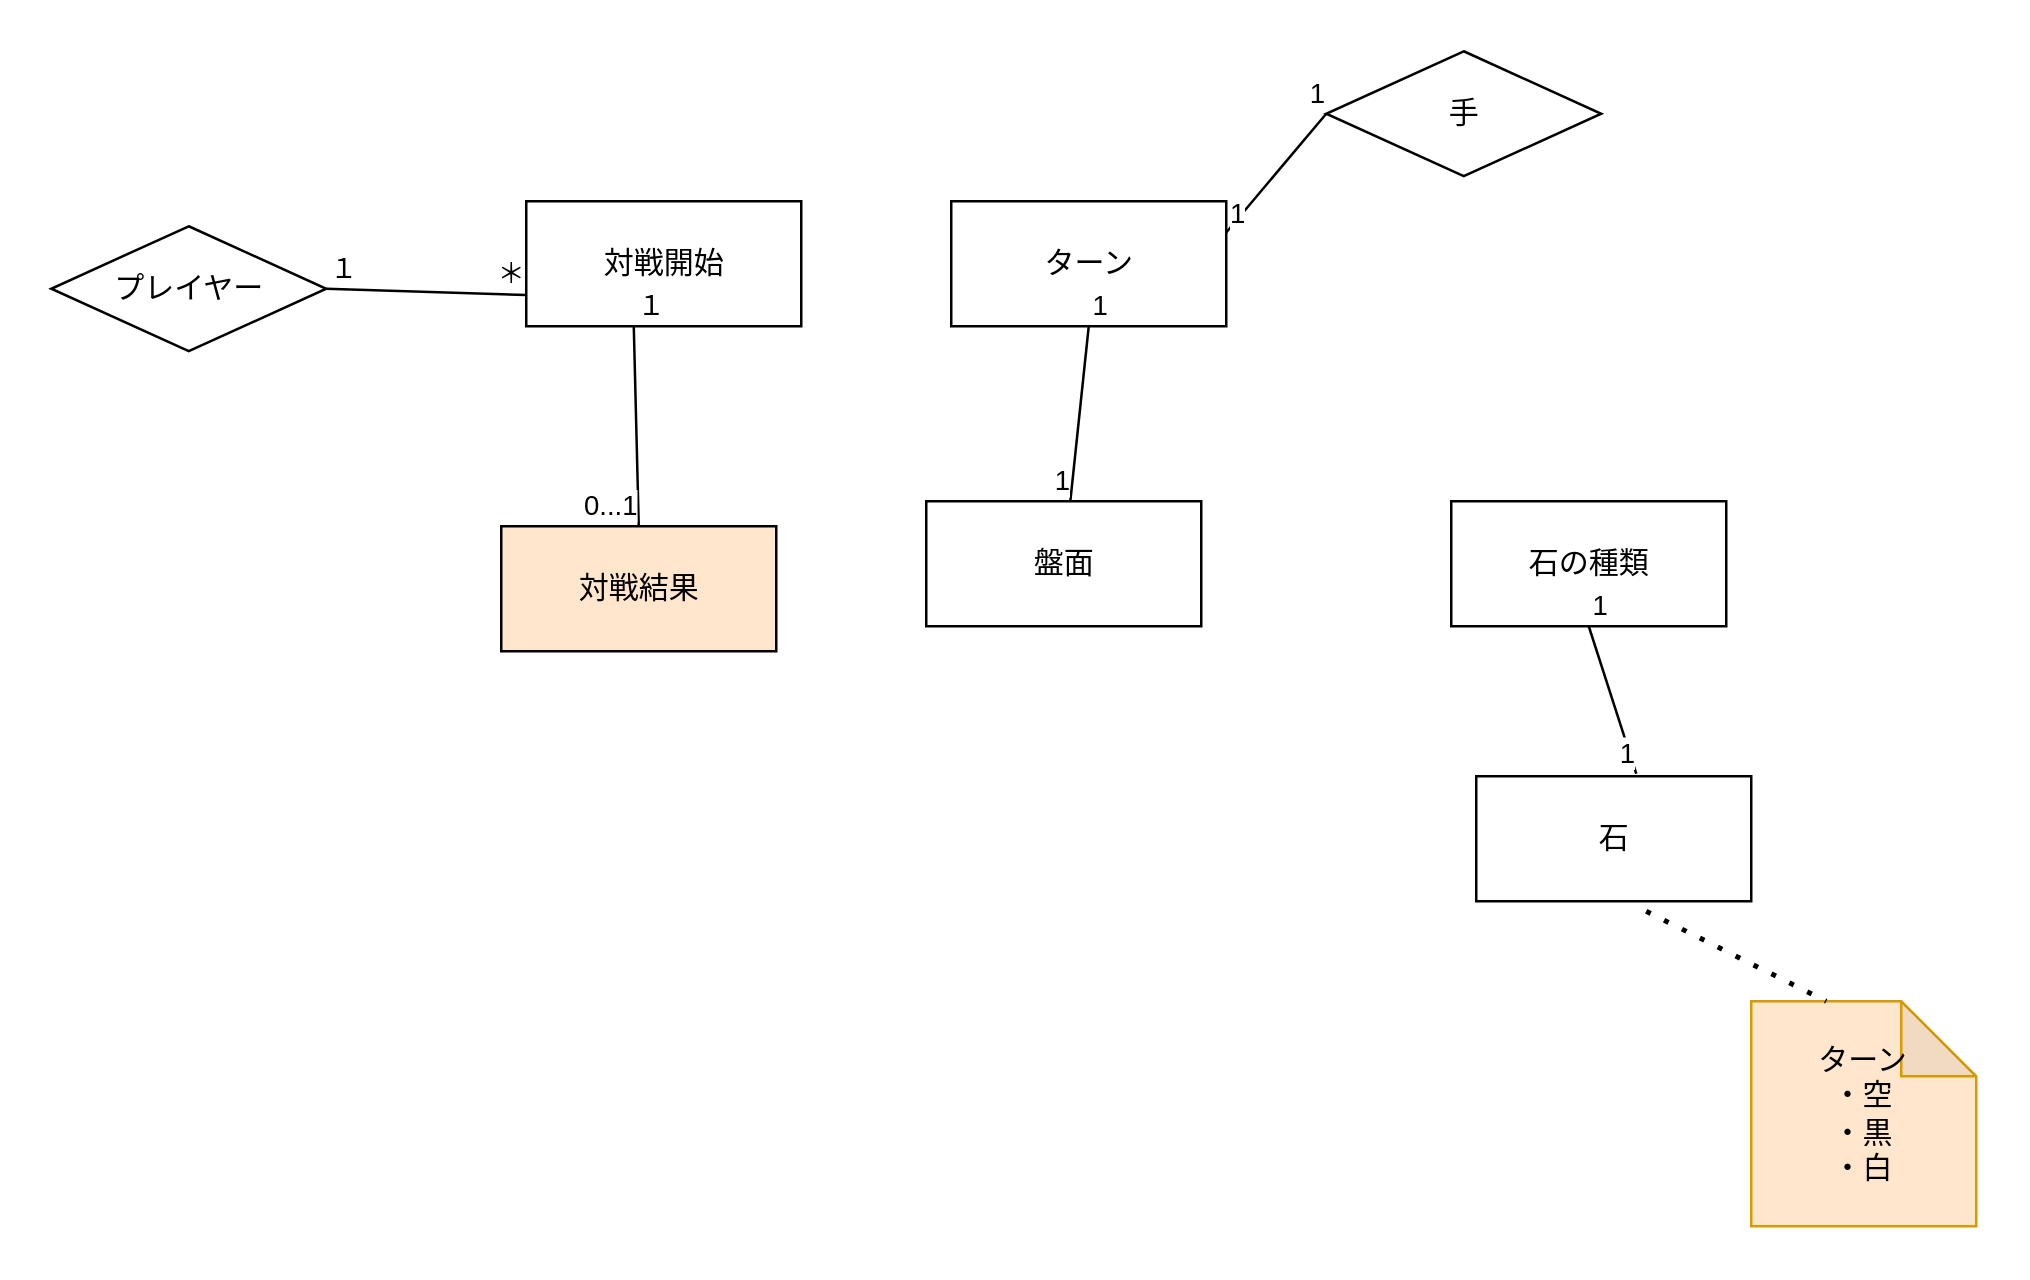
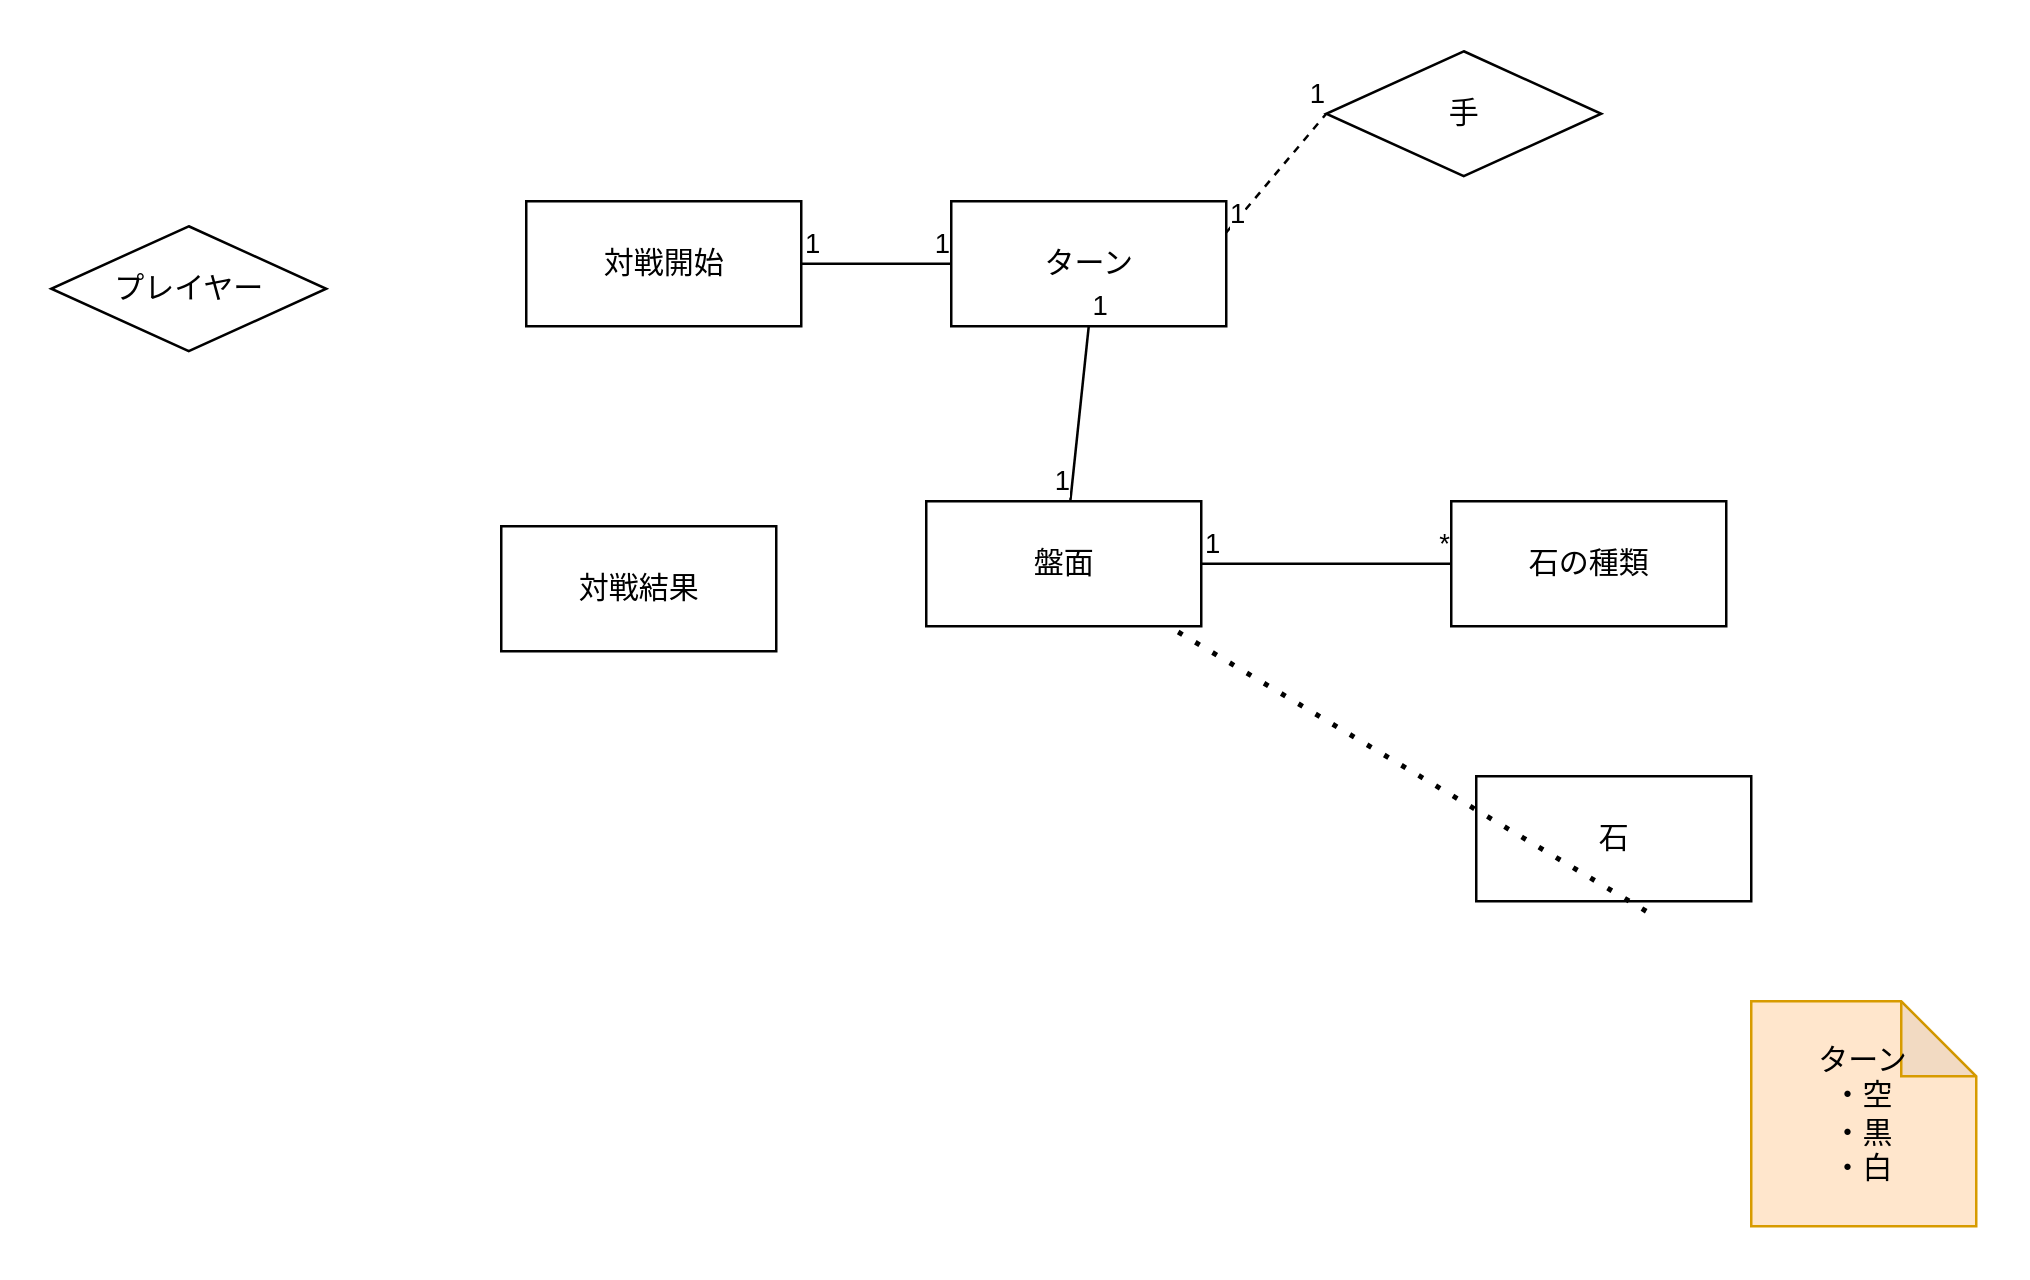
edge "手" -- "ターン": style solid -> dashed
edge "対戦開始" -- "ターン": added, labels "1", "1"
edge "対戦開始" -- "プレイヤー": removed, labels "＊", "１"
edge "対戦開始" -- "対戦結果": removed, labels "１", "0...1"
edge "盤面" -- "石の種類": added, labels "1", "*"
node "対戦結果": fillcolor #ffe6cc -> #ffffff
edge "石の種類" -- "石": removed, labels "1", "1"
edge "石" -- "ターン ・空 ・黒 ・白": now "石" -- "盤面"
